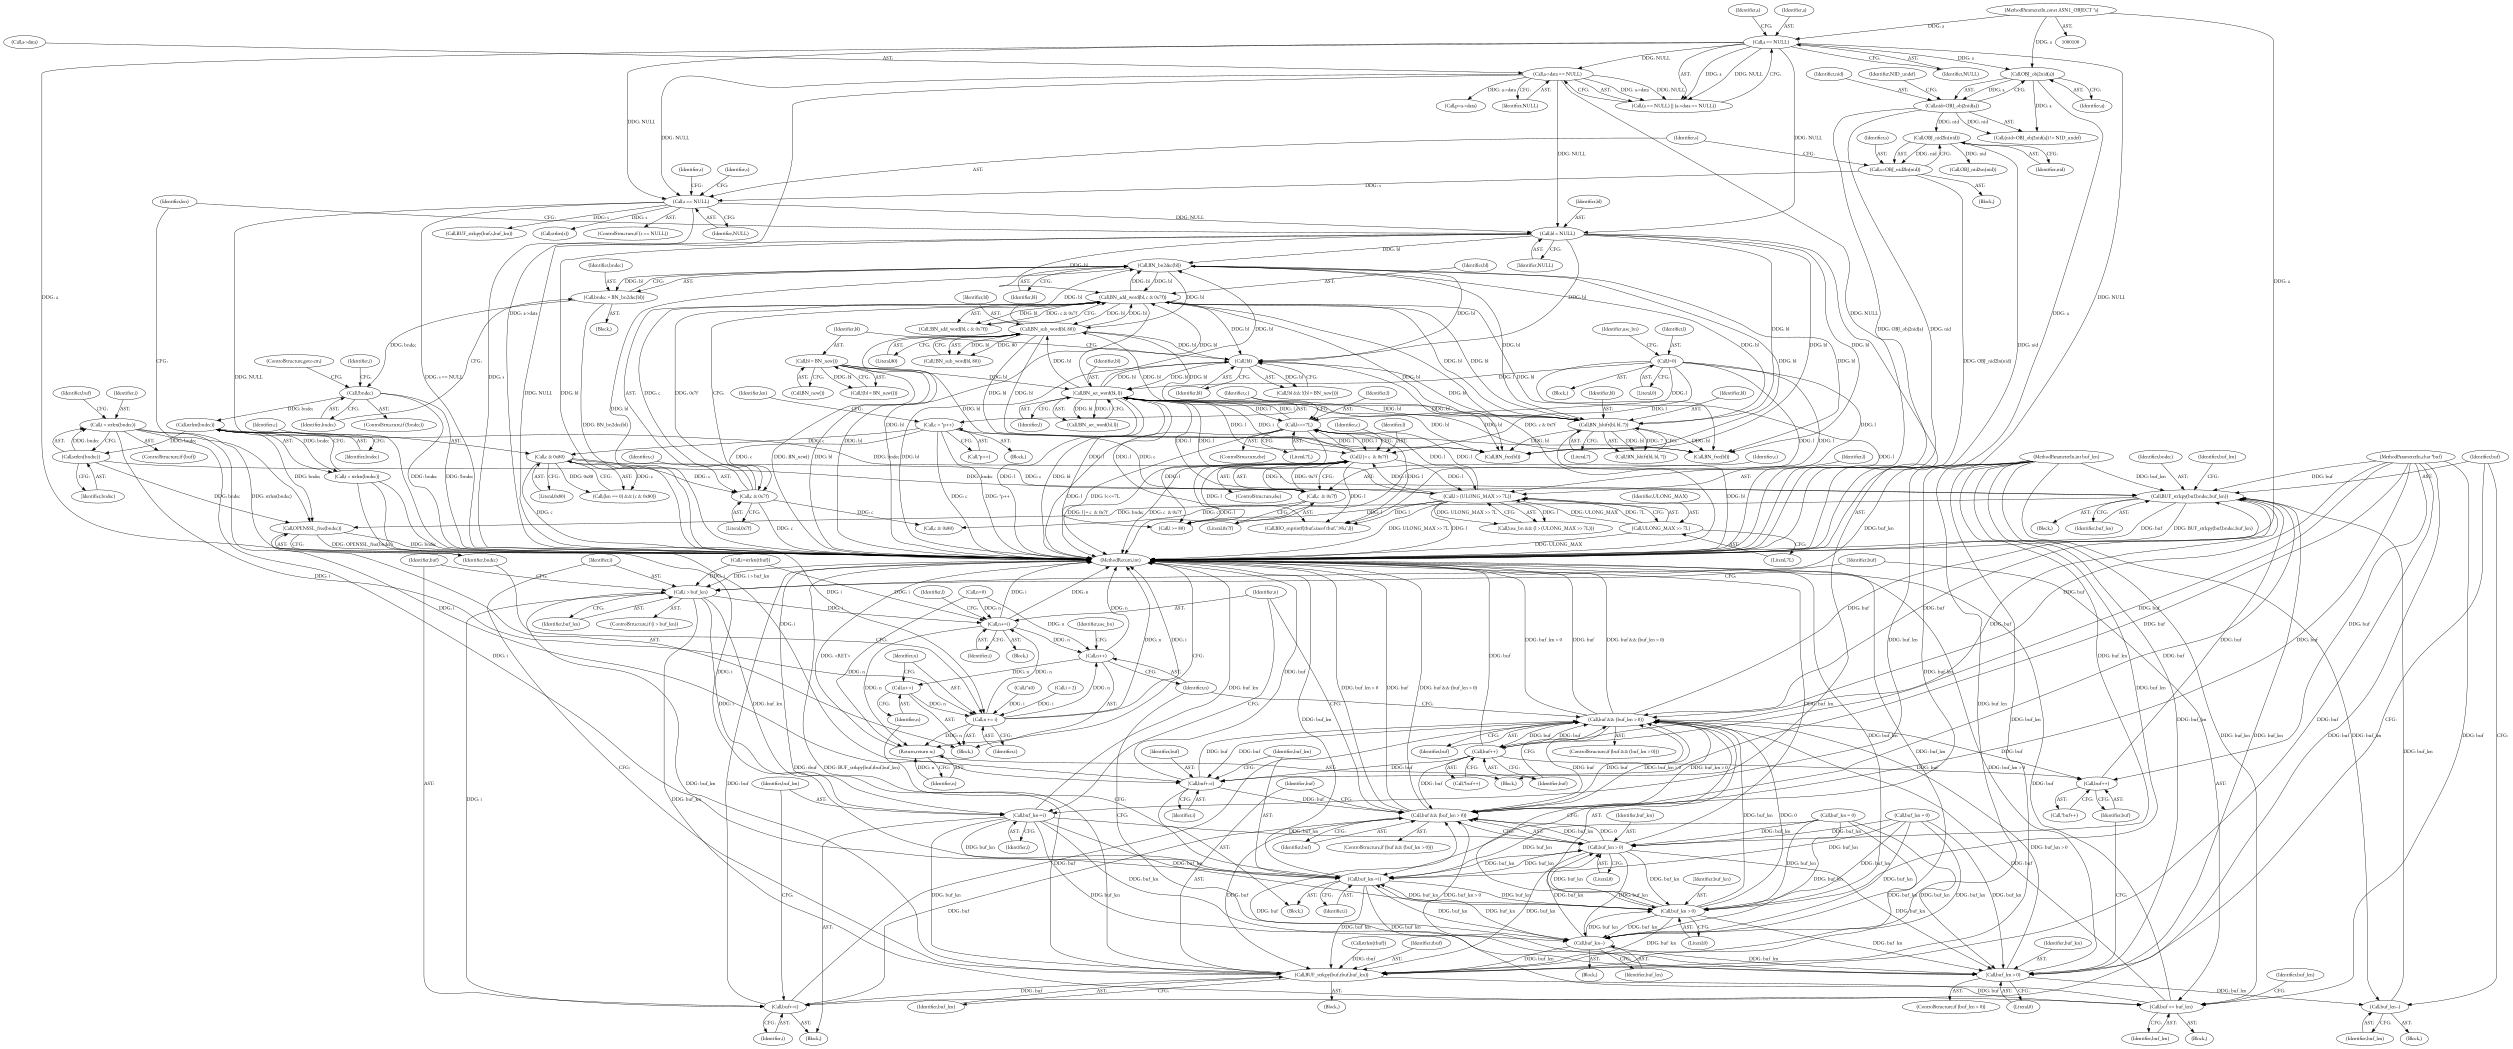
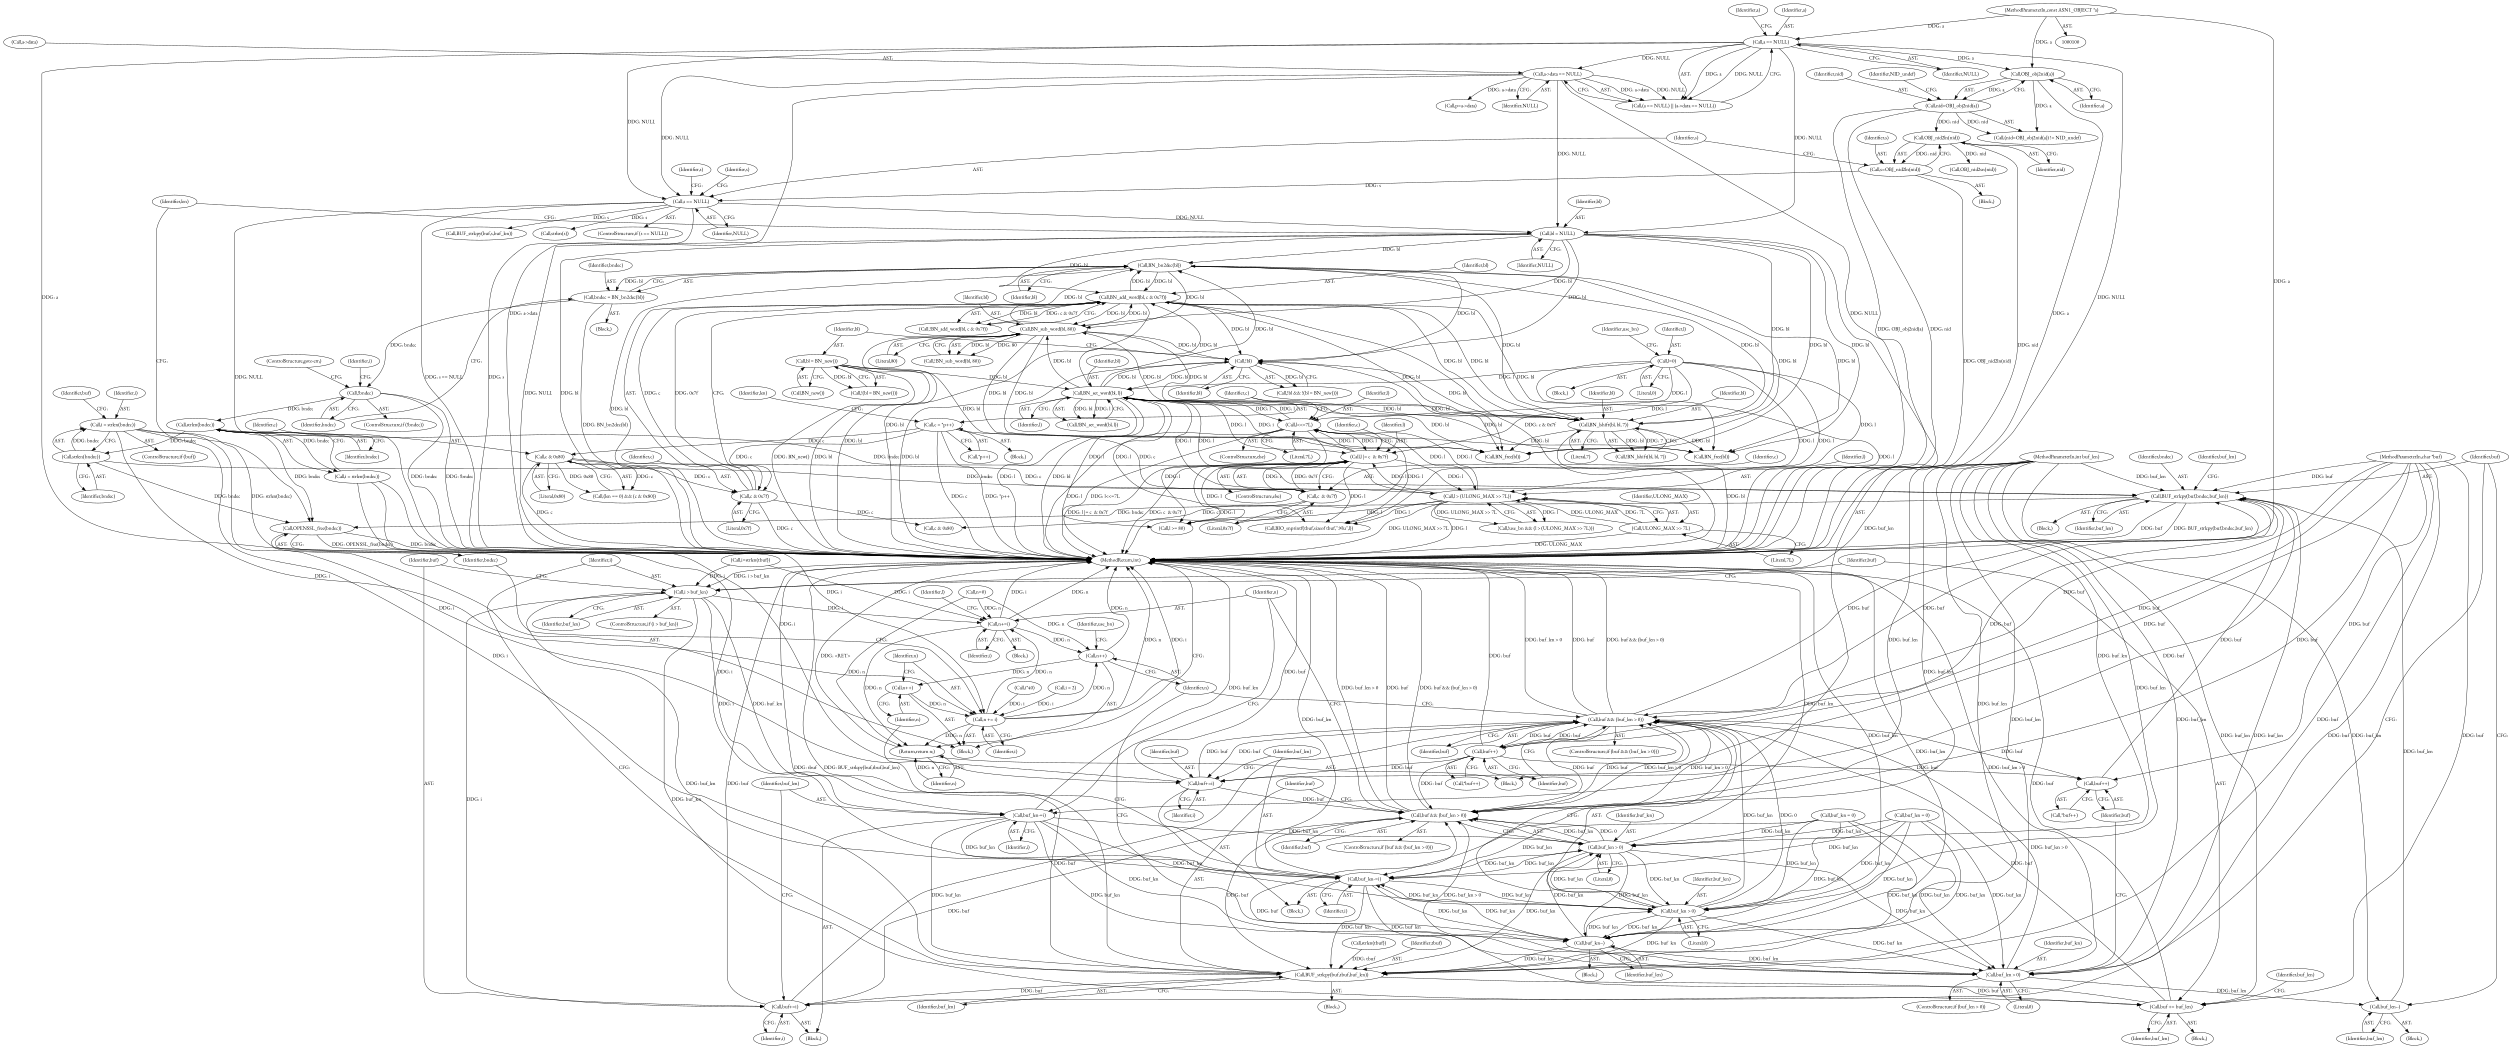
edge "(Call,bl = NULL)" -> "(Call,BN_sub_word(bl, 80))": added, label "DDG: bl"
